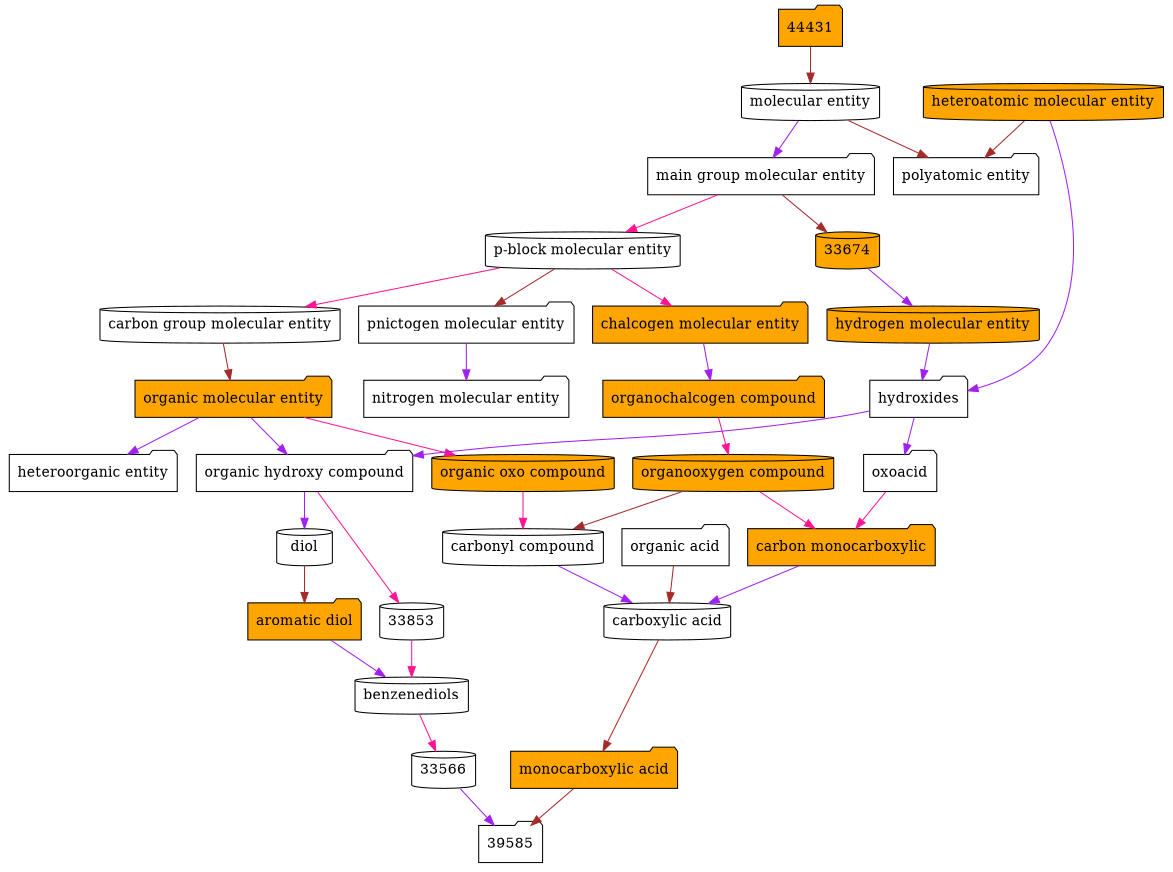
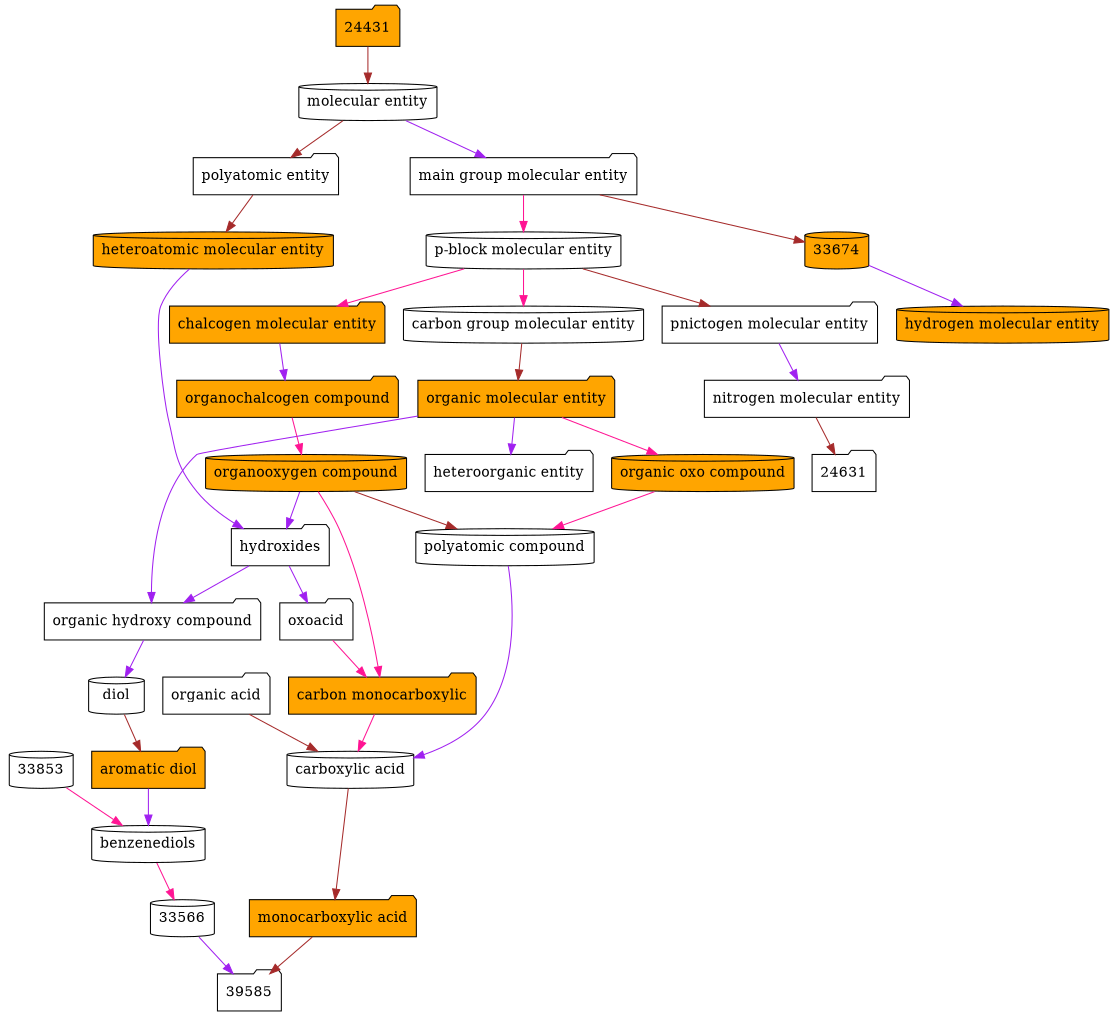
node "44431": label "44431" -> "24431"
edge "heteroatomic molecular entity" -> "polyatomic entity": reversed
edge "hydrogen molecular entity" -> "hydroxides": now "organooxygen compound" -> "hydroxides"
node "24631": added
edge "organic hydroxy compound" -> "33853": removed
node "carbonyl compound": label "carbonyl compound" -> "polyatomic compound"
edge "carbon monocarboxylic" -> "carboxylic acid": color purple -> deeppink
